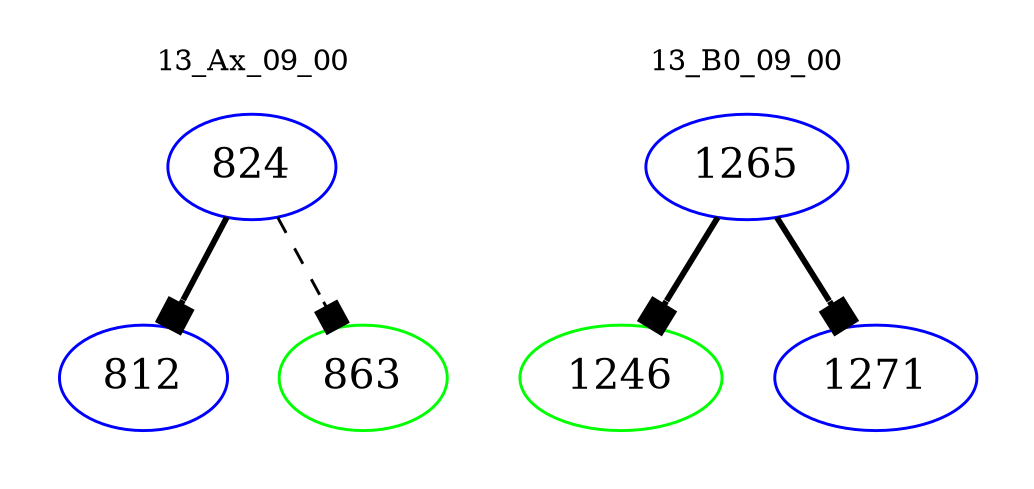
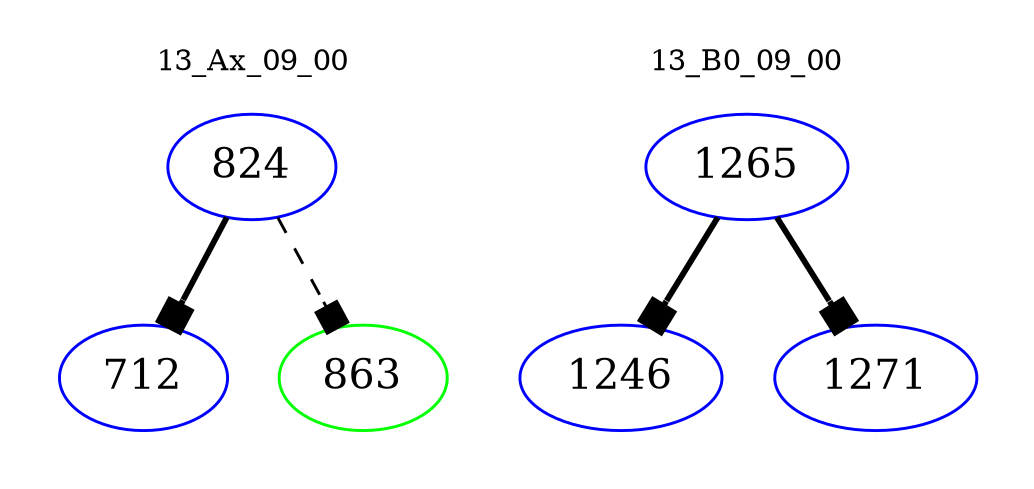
node "812": label "812" -> "712"
node "1246": color green -> blue
